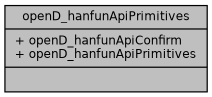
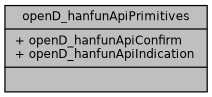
node "openD_hanfunApiPrimitives": text "+ openD_hanfunApiPrimitives" -> "+ openD_hanfunApiIndication"
